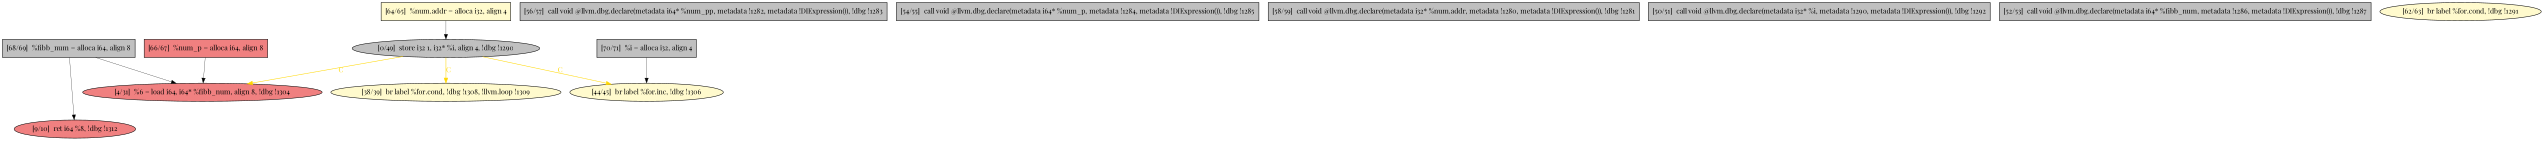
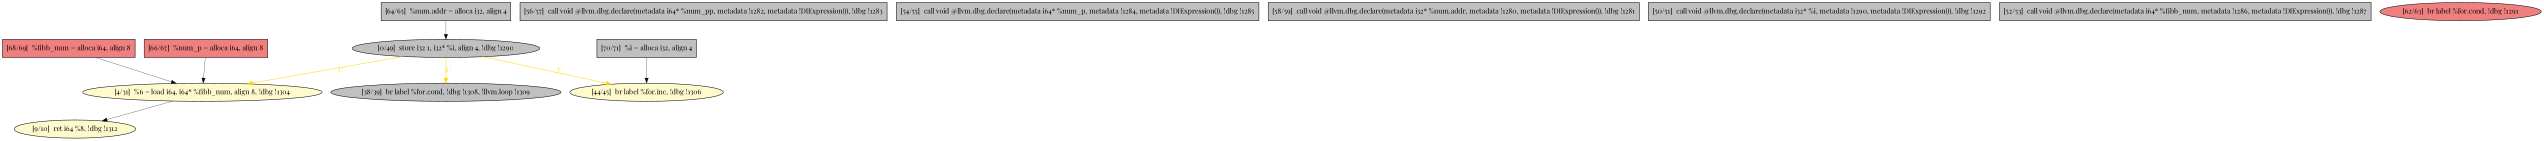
node "[64/65]  %num.addr = alloca i32, align 4": fillcolor lemonchiffon -> grey
node "[62/63]  br label %for.cond, !dbg !1291": fillcolor lemonchiffon -> lightcoral
node "[68/69]  %fibb_num = alloca i64, align 8": fillcolor grey -> lightcoral
edge "[68/69]  %fibb_num = alloca i64, align 8" -> "[9/10]  ret i64 %8, !dbg !1312": now "[4/31]  %6 = load i64, i64* %fibb_num, align 8, !dbg !1304" -> "[9/10]  ret i64 %8, !dbg !1312"
node "[4/31]  %6 = load i64, i64* %fibb_num, align 8, !dbg !1304": fillcolor lightcoral -> lemonchiffon
node "[38/39]  br label %for.cond, !dbg !1308, !llvm.loop !1309": fillcolor lemonchiffon -> grey
node "[9/10]  ret i64 %8, !dbg !1312": fillcolor lightcoral -> lemonchiffon
